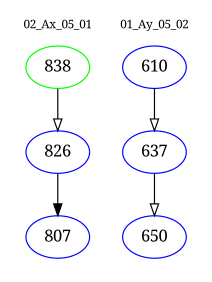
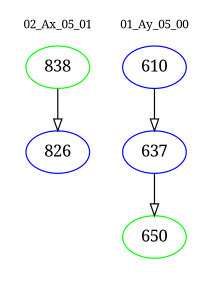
cluster "01_Ay_05_02": label "01_Ay_05_02" -> "01_Ay_05_00"
node "807": removed
node "650": color blue -> green
